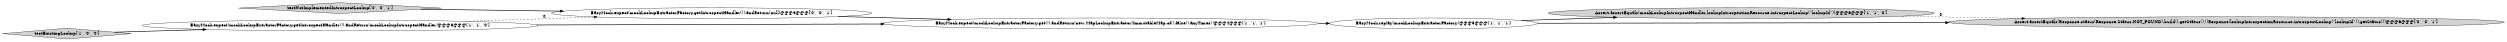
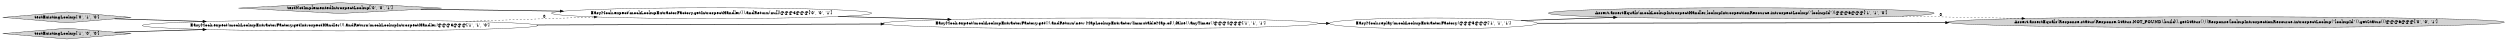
node "testExistingLookup['0', '1', '0']": added
